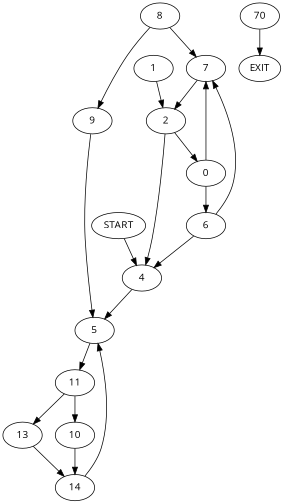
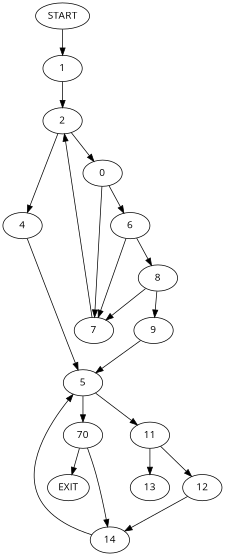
edge "START" -> "4": now "START" -> "1"
edge "6" -> "4": now "6" -> "8"
edge "5" -> "70": added
node "10": label "10" -> "12"
edge "13" -> "14": now "70" -> "14"
